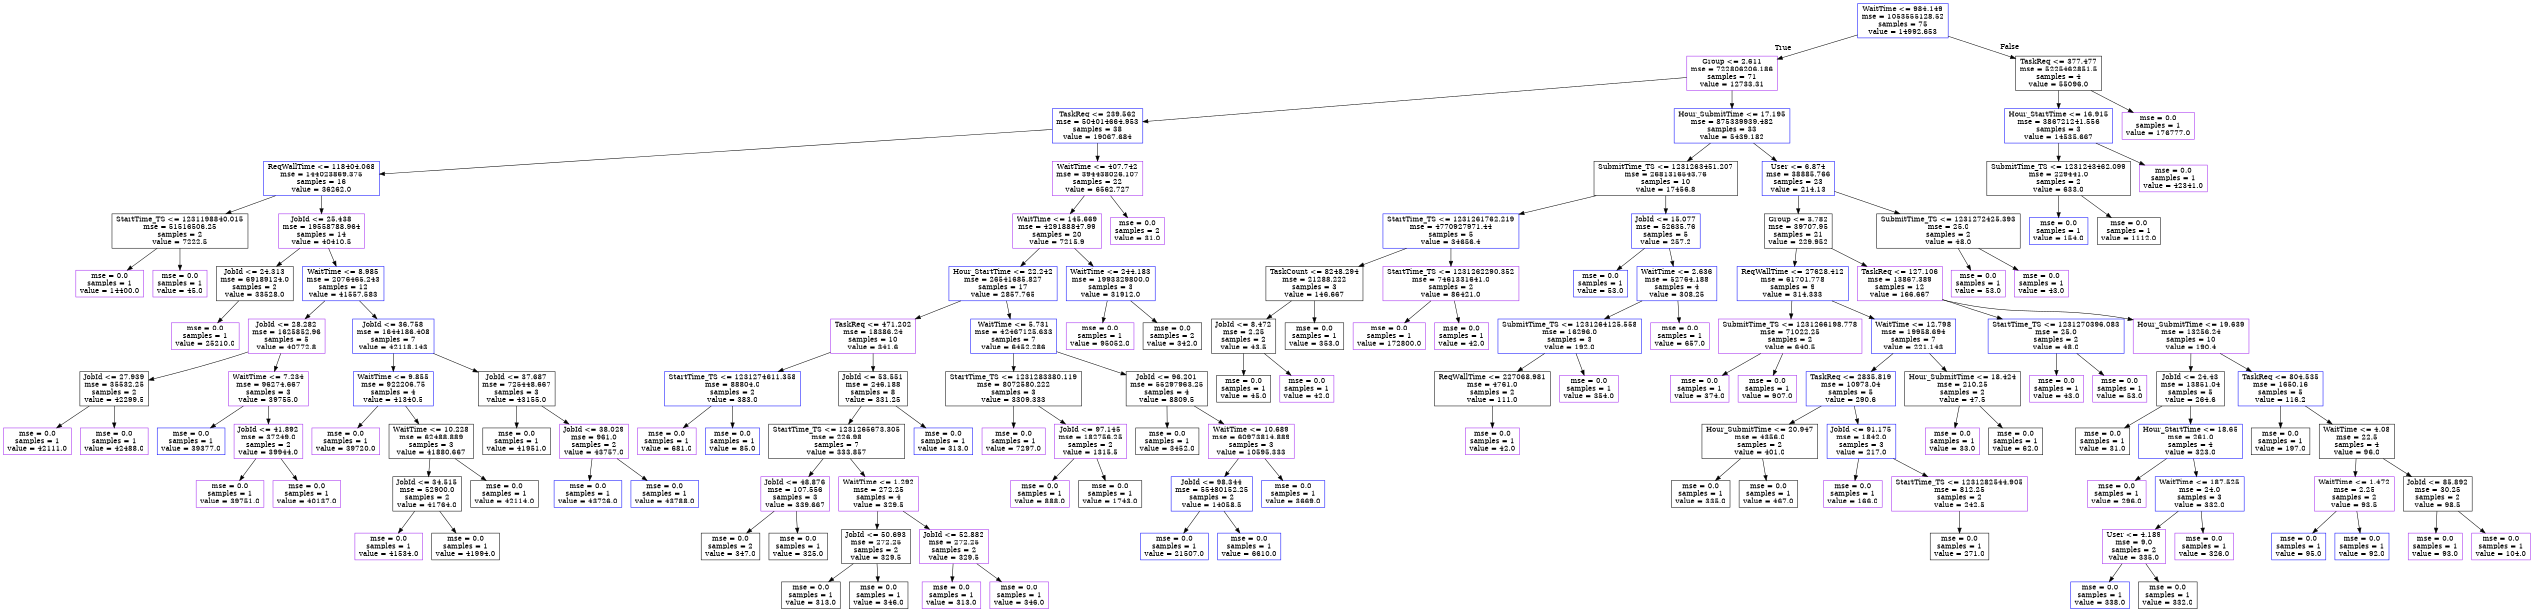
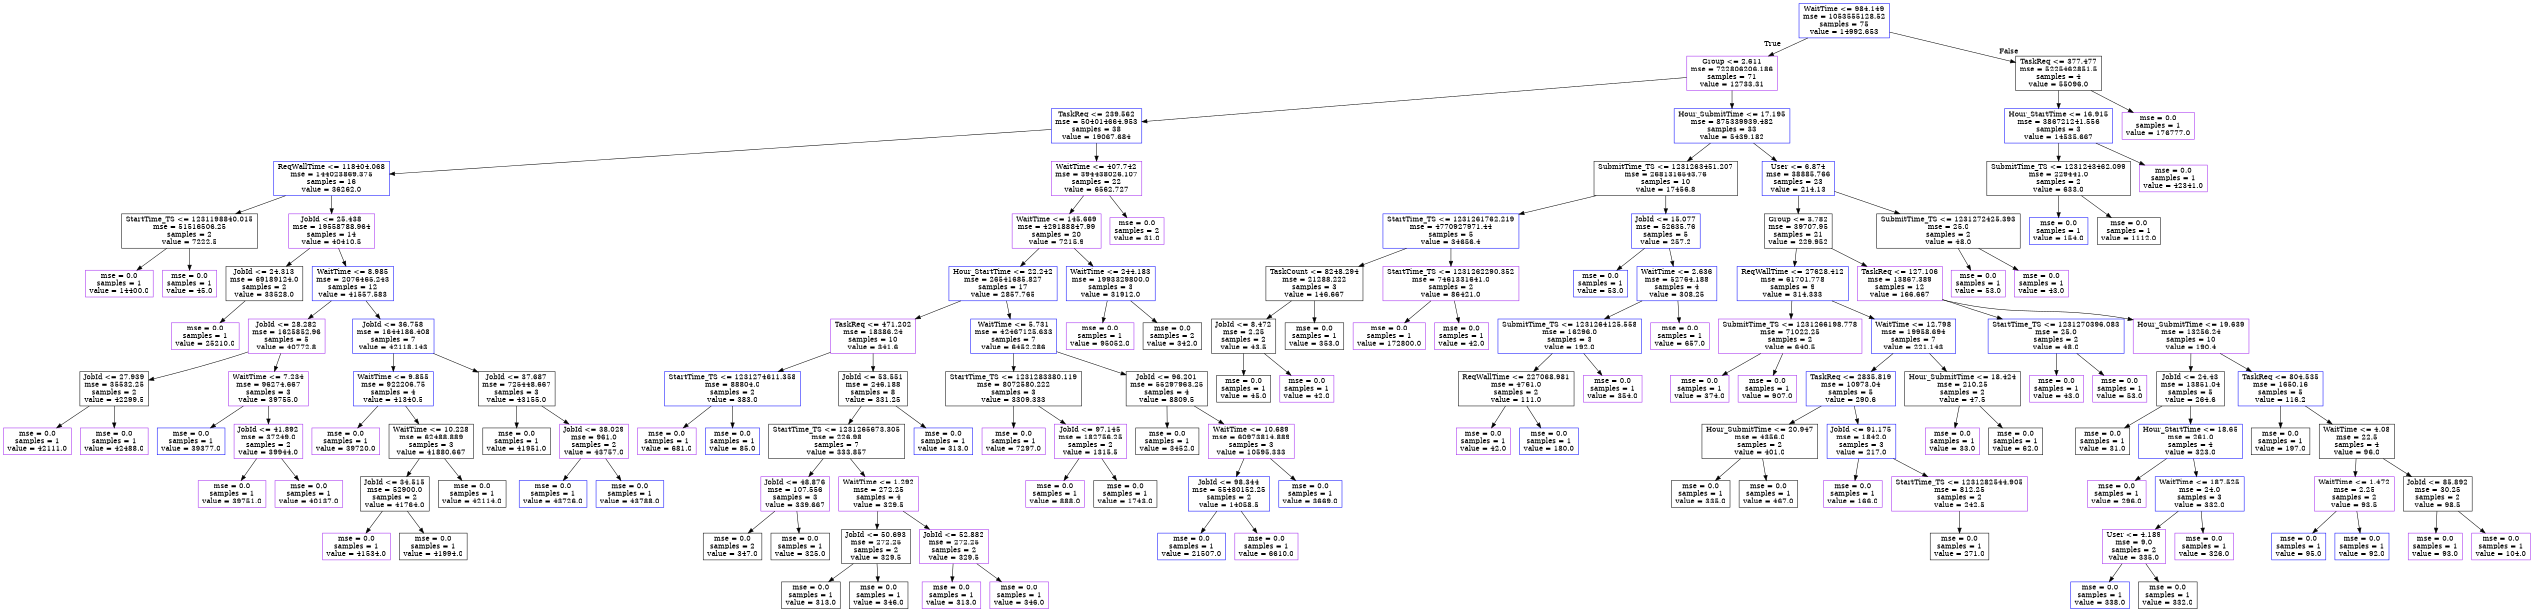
node "mse = 0.0 samples = 1 value = 180.0": added
node "mse = 0.0 samples = 1 value = 6610.0": color blue -> purple
